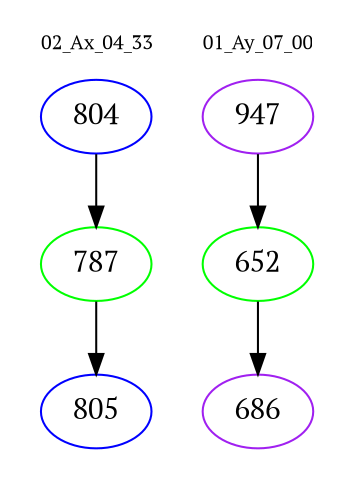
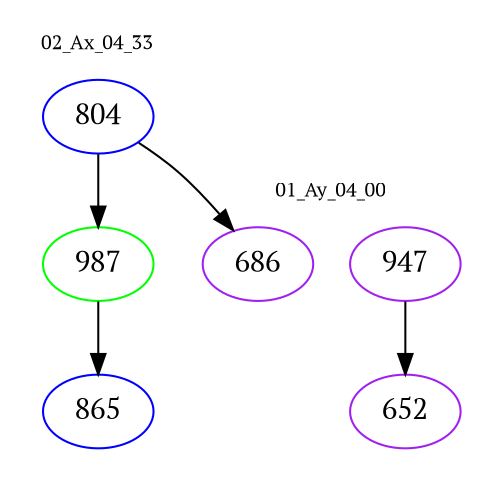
cluster "01_Ay_07_00": label "01_Ay_07_00" -> "01_Ay_04_00"
node "787": label "787" -> "987"
node "652": color green -> purple
edge "652" -> "686": now "804" -> "686"
node "805": label "805" -> "865"
